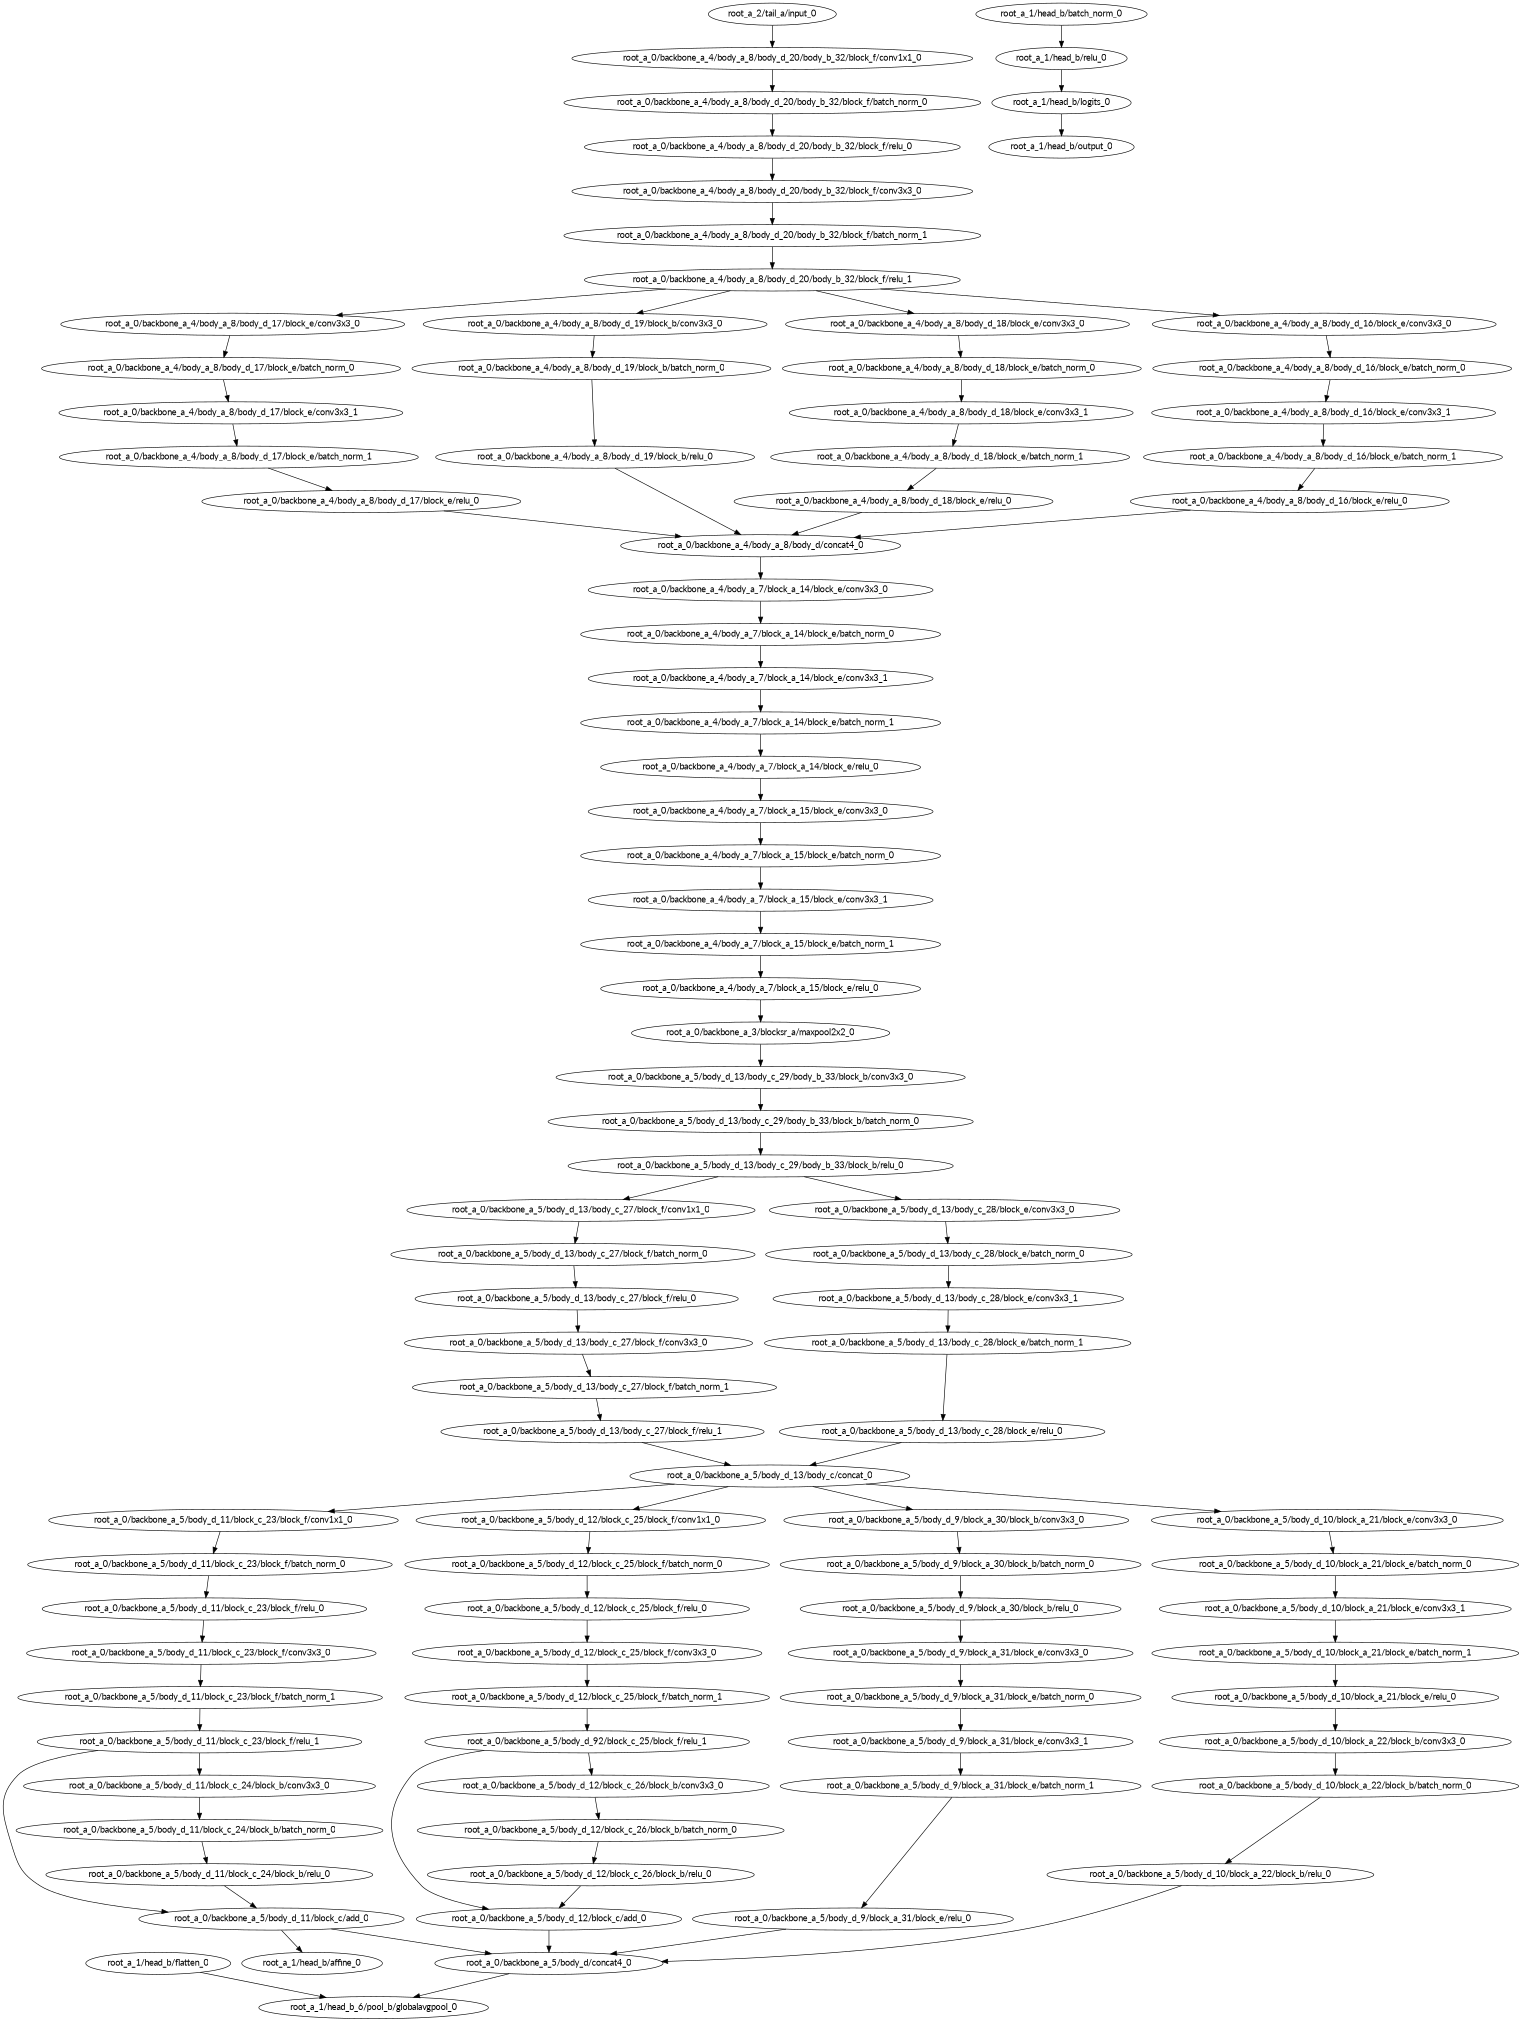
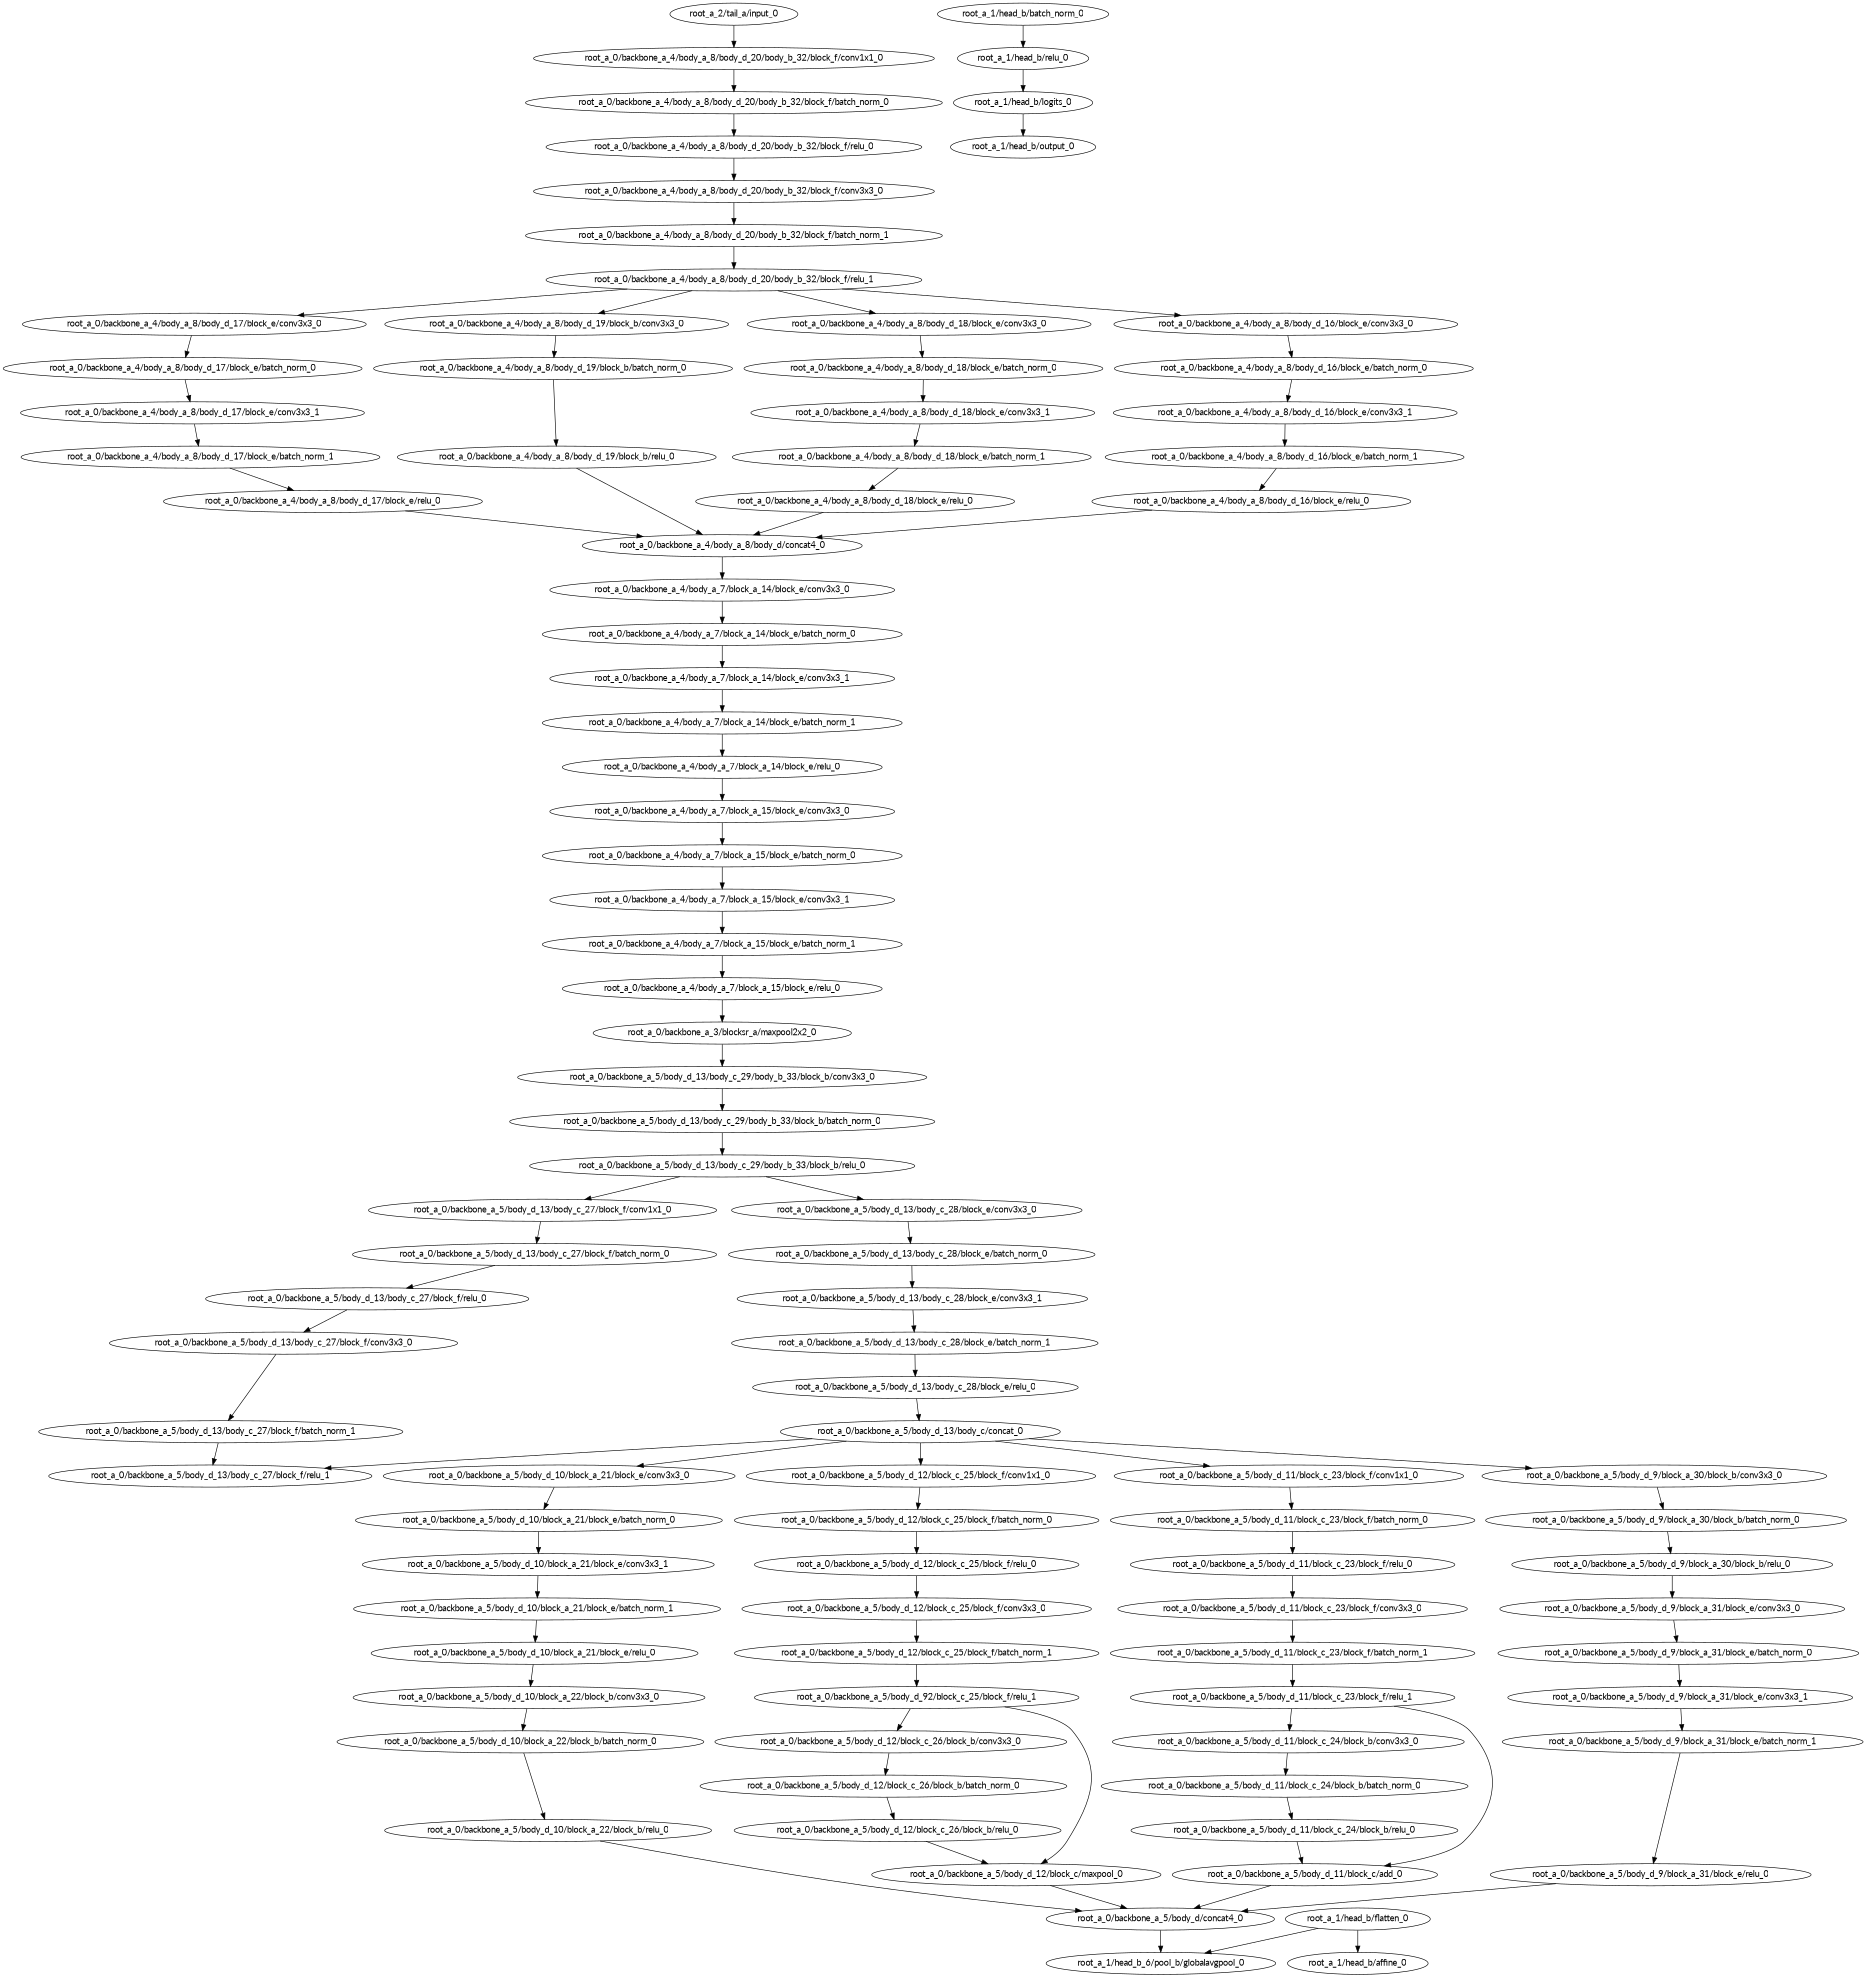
edge "root_a_0/backbone_a_5/body_d_13/body_c_27/block_f/relu_1" -> "root_a_0/backbone_a_5/body_d_13/body_c/concat_0": reversed
node "root_a_0/backbone_a_5/body_d_12/block_c/add_0": label "root_a_0/backbone_a_5/body_d_12/block_c/add_0" -> "root_a_0/backbone_a_5/body_d_12/block_c/maxpool_0"
edge "root_a_0/backbone_a_5/body_d_11/block_c/add_0" -> "root_a_1/head_b/affine_0": now "root_a_1/head_b/flatten_0" -> "root_a_1/head_b/affine_0"
